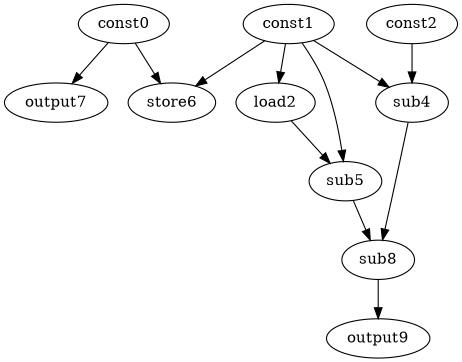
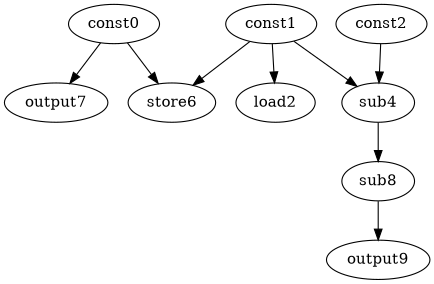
node "sub5": removed
